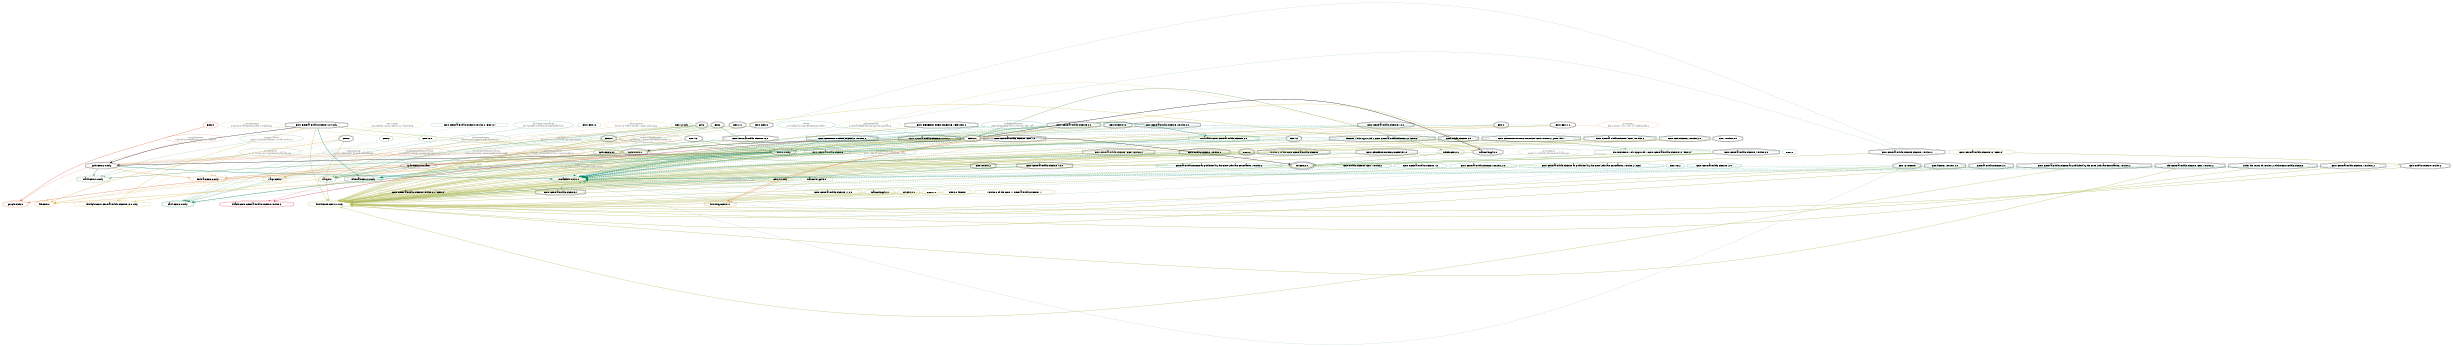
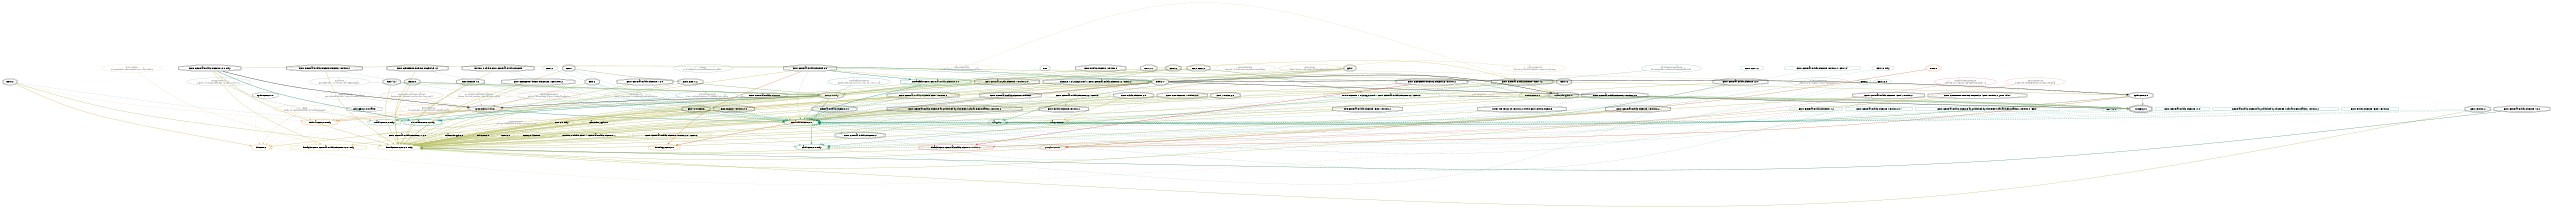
node "GPL": added
